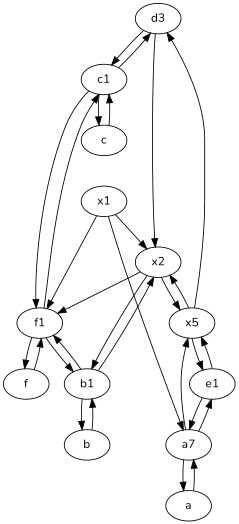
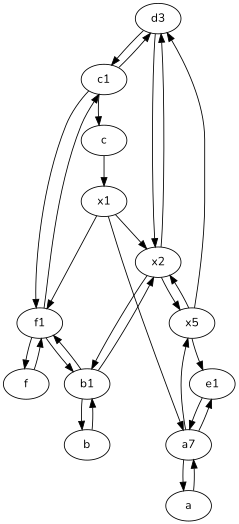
edge "c" -> "c1": now "c" -> "x1"
edge "x2" -> "f1": now "x2" -> "d3"
edge "e1" -> "x5": removed
